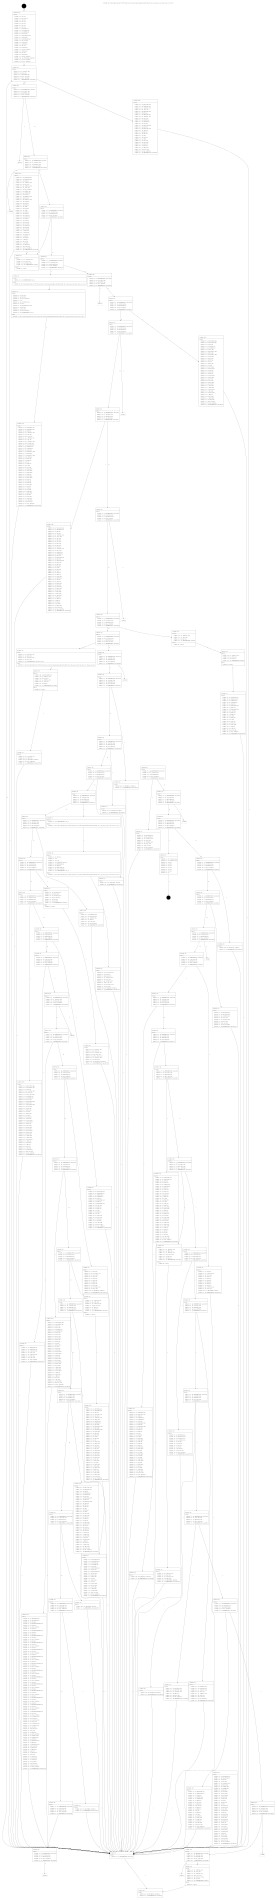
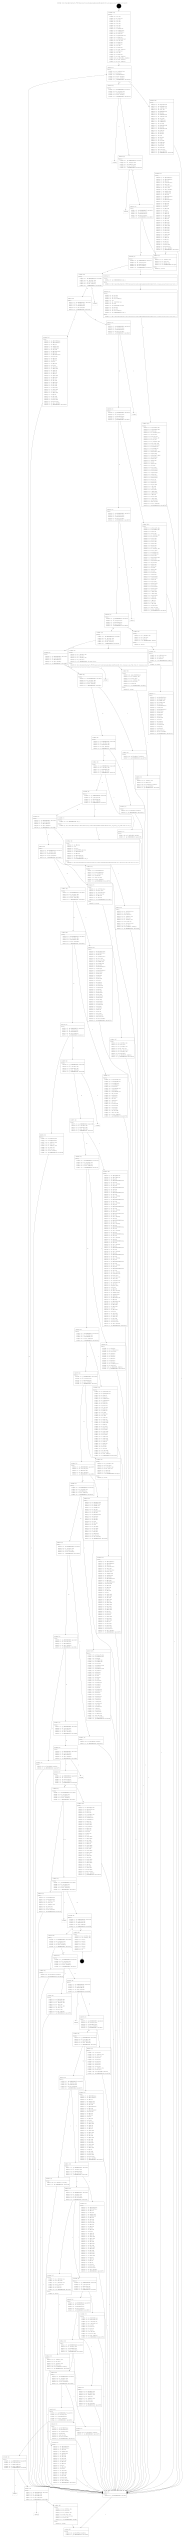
node "0x4018b4 [28]": added
